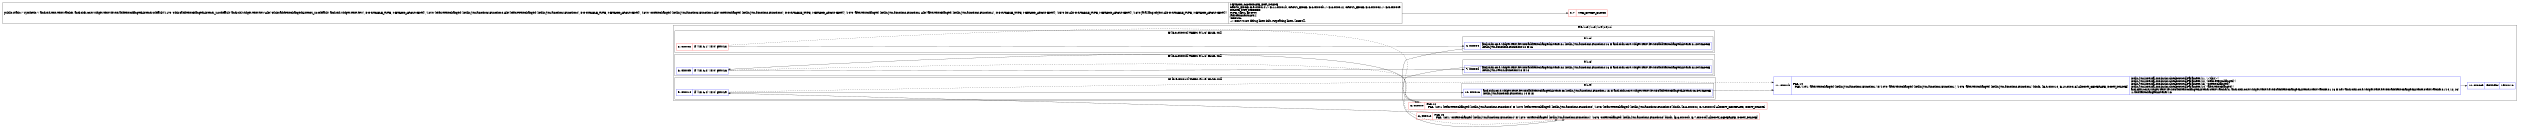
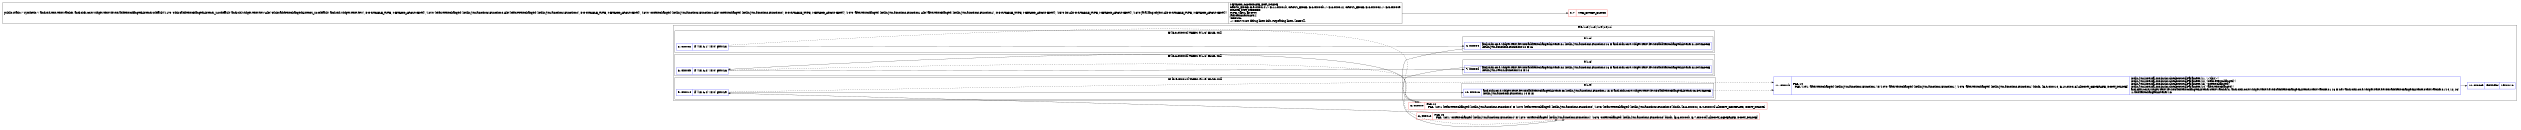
node "3: 0x0002": color red -> blue
edge "10: 0x0016" -> "11: 0x001b": style solid -> dashed
